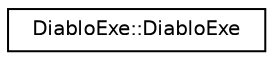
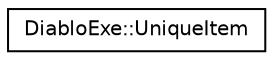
node "DiabloExe::DiabloExe": label "DiabloExe::DiabloExe" -> "DiabloExe::UniqueItem"
